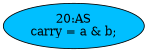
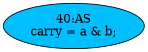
node "20:AS carry = a & b;": label "20:AS carry = a & b;" -> "40:AS carry = a & b;"
